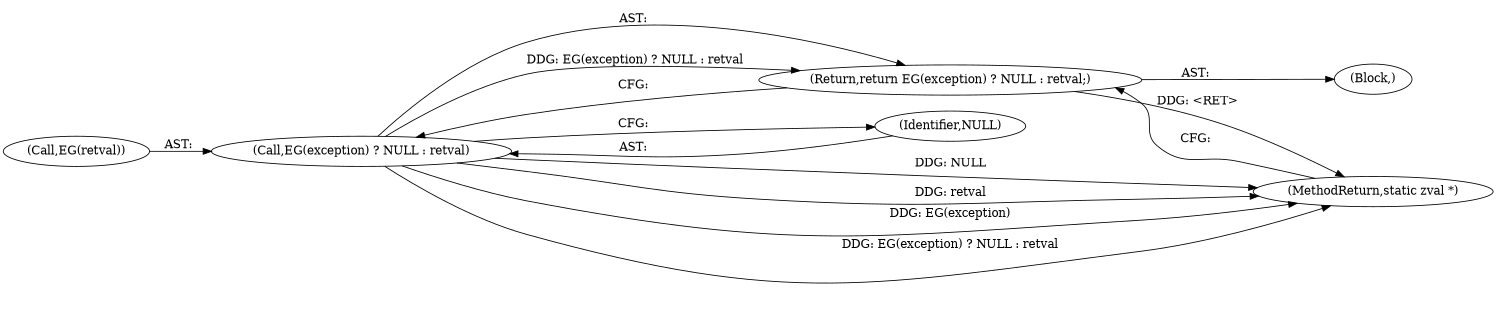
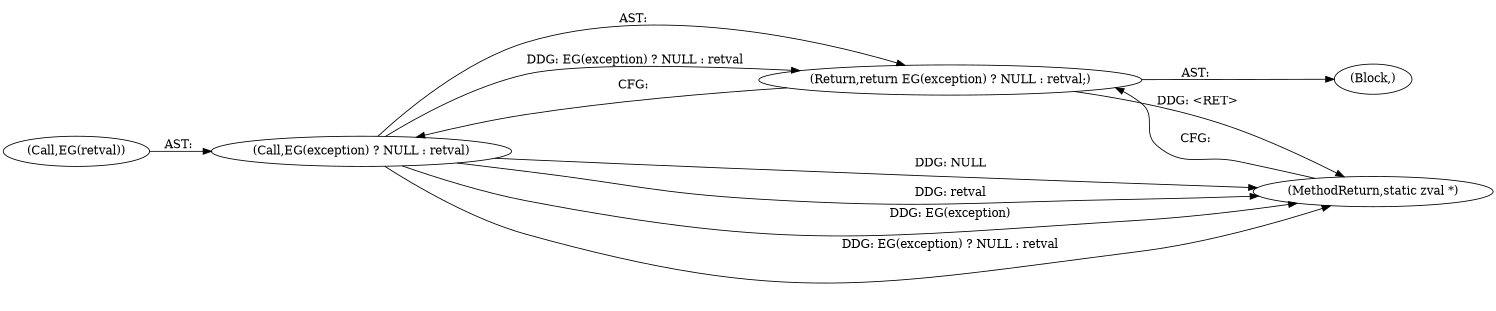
node "(Identifier,NULL)": removed
